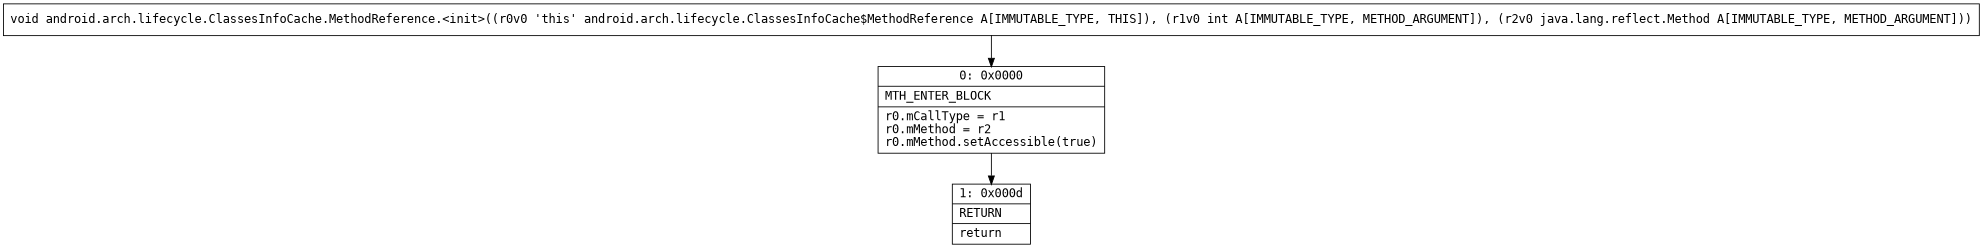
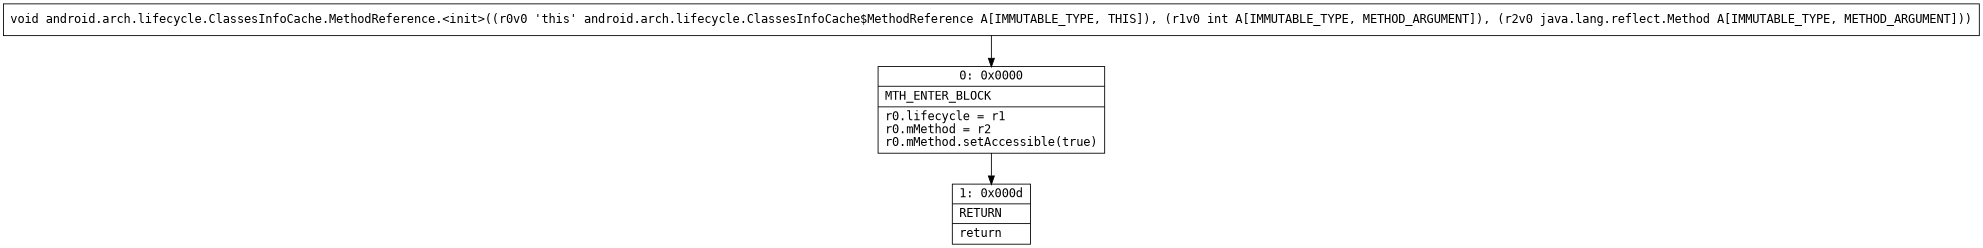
node "0: 0x0000": text "r0.mCallType = r1" -> "r0.lifecycle = r1"
